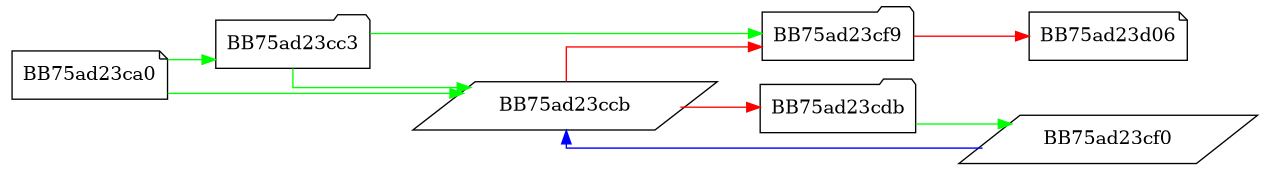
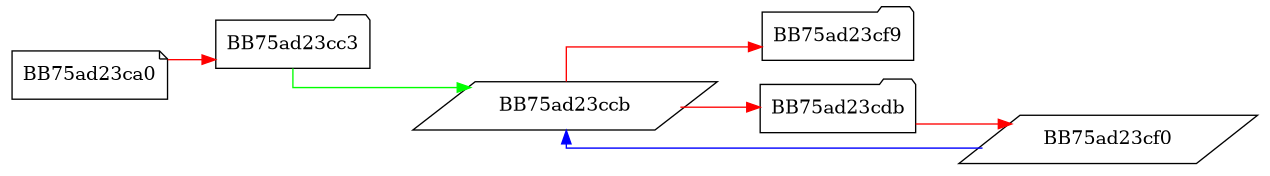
edge "BB75ad23cc3" -> "BB75ad23cf9": removed
node "BB75ad23d06": removed
edge "BB75ad23ca0" -> "BB75ad23cc3": color green -> red
edge "BB75ad23ca0" -> "BB75ad23ccb": removed
edge "BB75ad23cdb" -> "BB75ad23cf0": color green -> red
